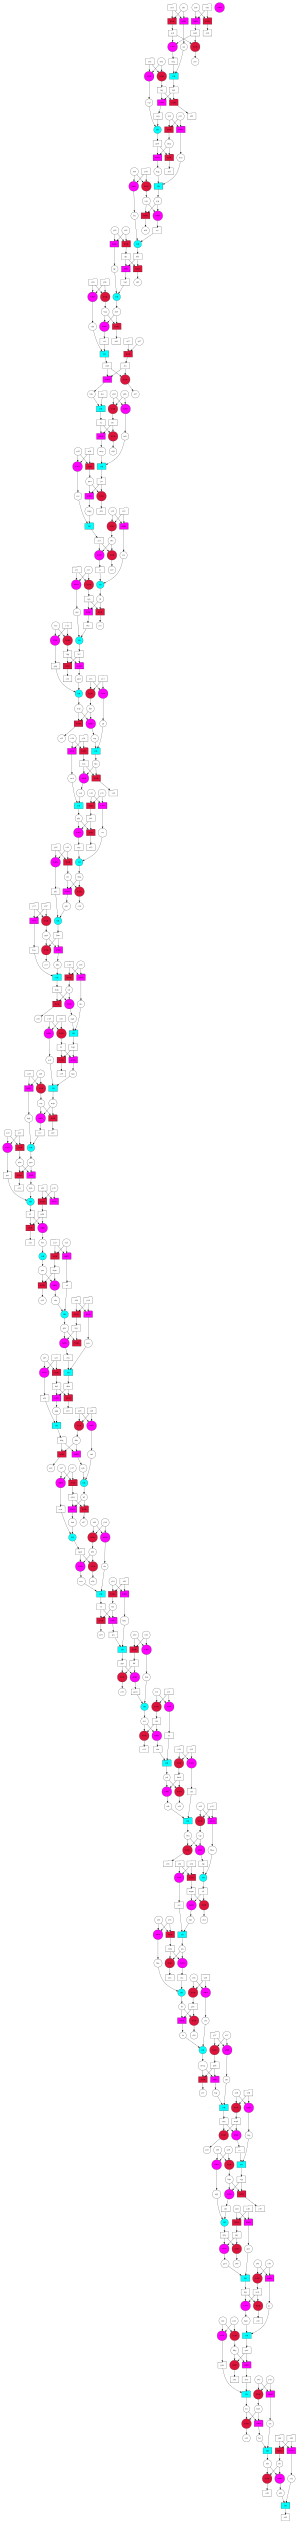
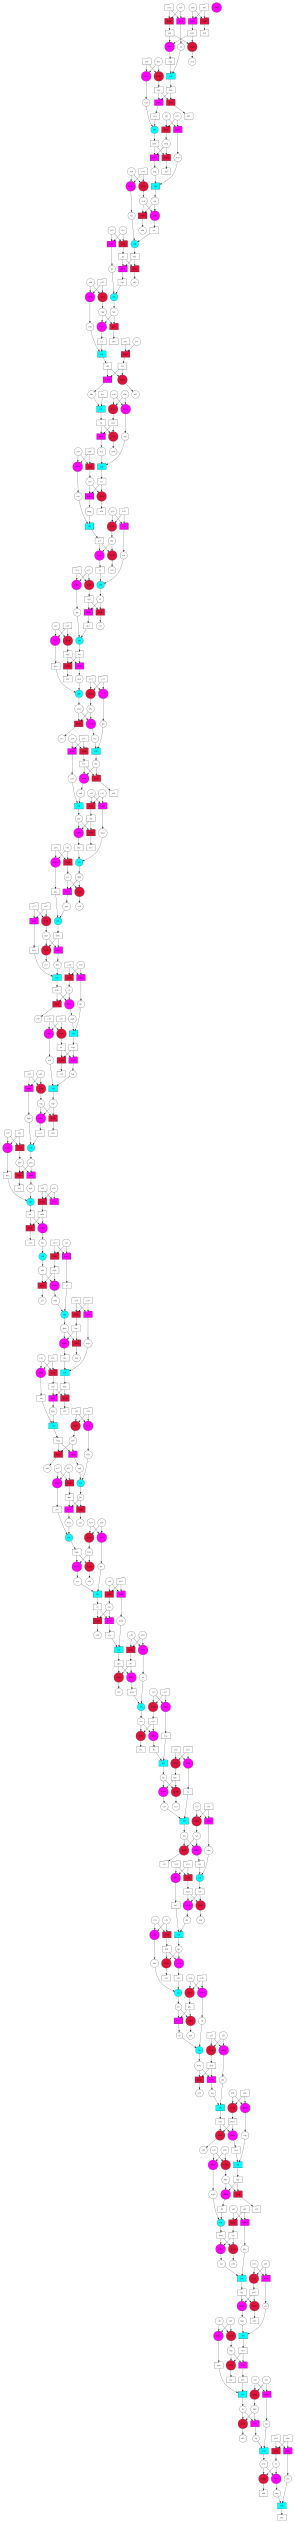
node "x06": shape folder -> circle
node "z24": added
